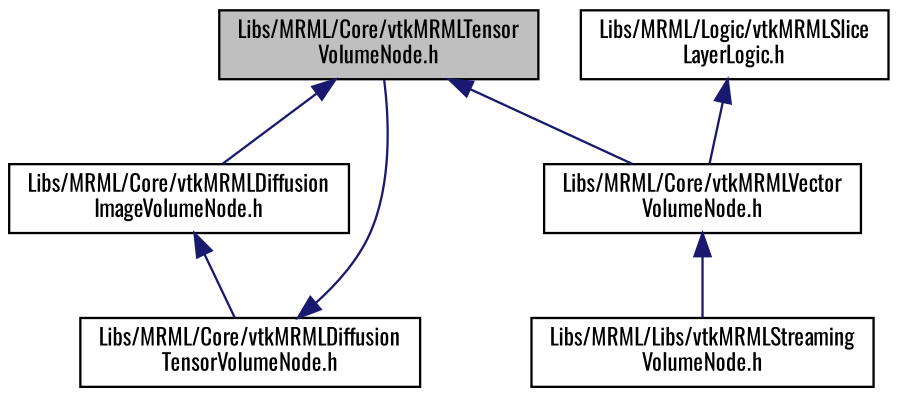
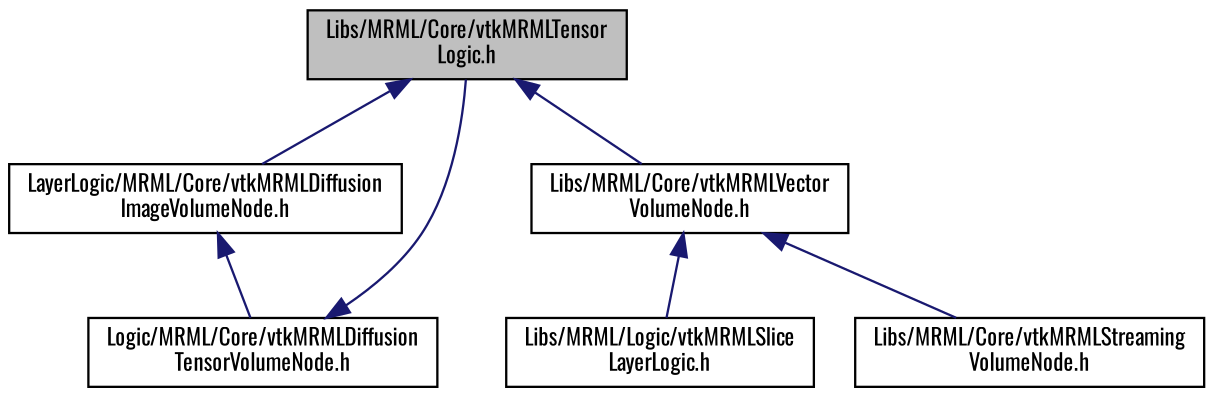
node "Libs/MRML/Core/vtkMRMLTensor VolumeNode.h": label "Libs/MRML/Core/vtkMRMLTensor VolumeNode.h" -> "Libs/MRML/Core/vtkMRMLTensor Logic.h"
edge "Libs/MRML/Core/vtkMRMLVector VolumeNode.h" -> "Libs/MRML/Logic/vtkMRMLSlice LayerLogic.h": reversed
node "Libs/MRML/Core/vtkMRMLDiffusion ImageVolumeNode.h": label "Libs/MRML/Core/vtkMRMLDiffusion ImageVolumeNode.h" -> "LayerLogic/MRML/Core/vtkMRMLDiffusion ImageVolumeNode.h"
node "Libs/MRML/Core/vtkMRMLDiffusion TensorVolumeNode.h": label "Libs/MRML/Core/vtkMRMLDiffusion TensorVolumeNode.h" -> "Logic/MRML/Core/vtkMRMLDiffusion TensorVolumeNode.h"
node "Libs/MRML/Libs/vtkMRMLStreaming VolumeNode.h": label "Libs/MRML/Libs/vtkMRMLStreaming VolumeNode.h" -> "Libs/MRML/Core/vtkMRMLStreaming VolumeNode.h"
